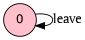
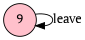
node "0": label "0" -> "9"
